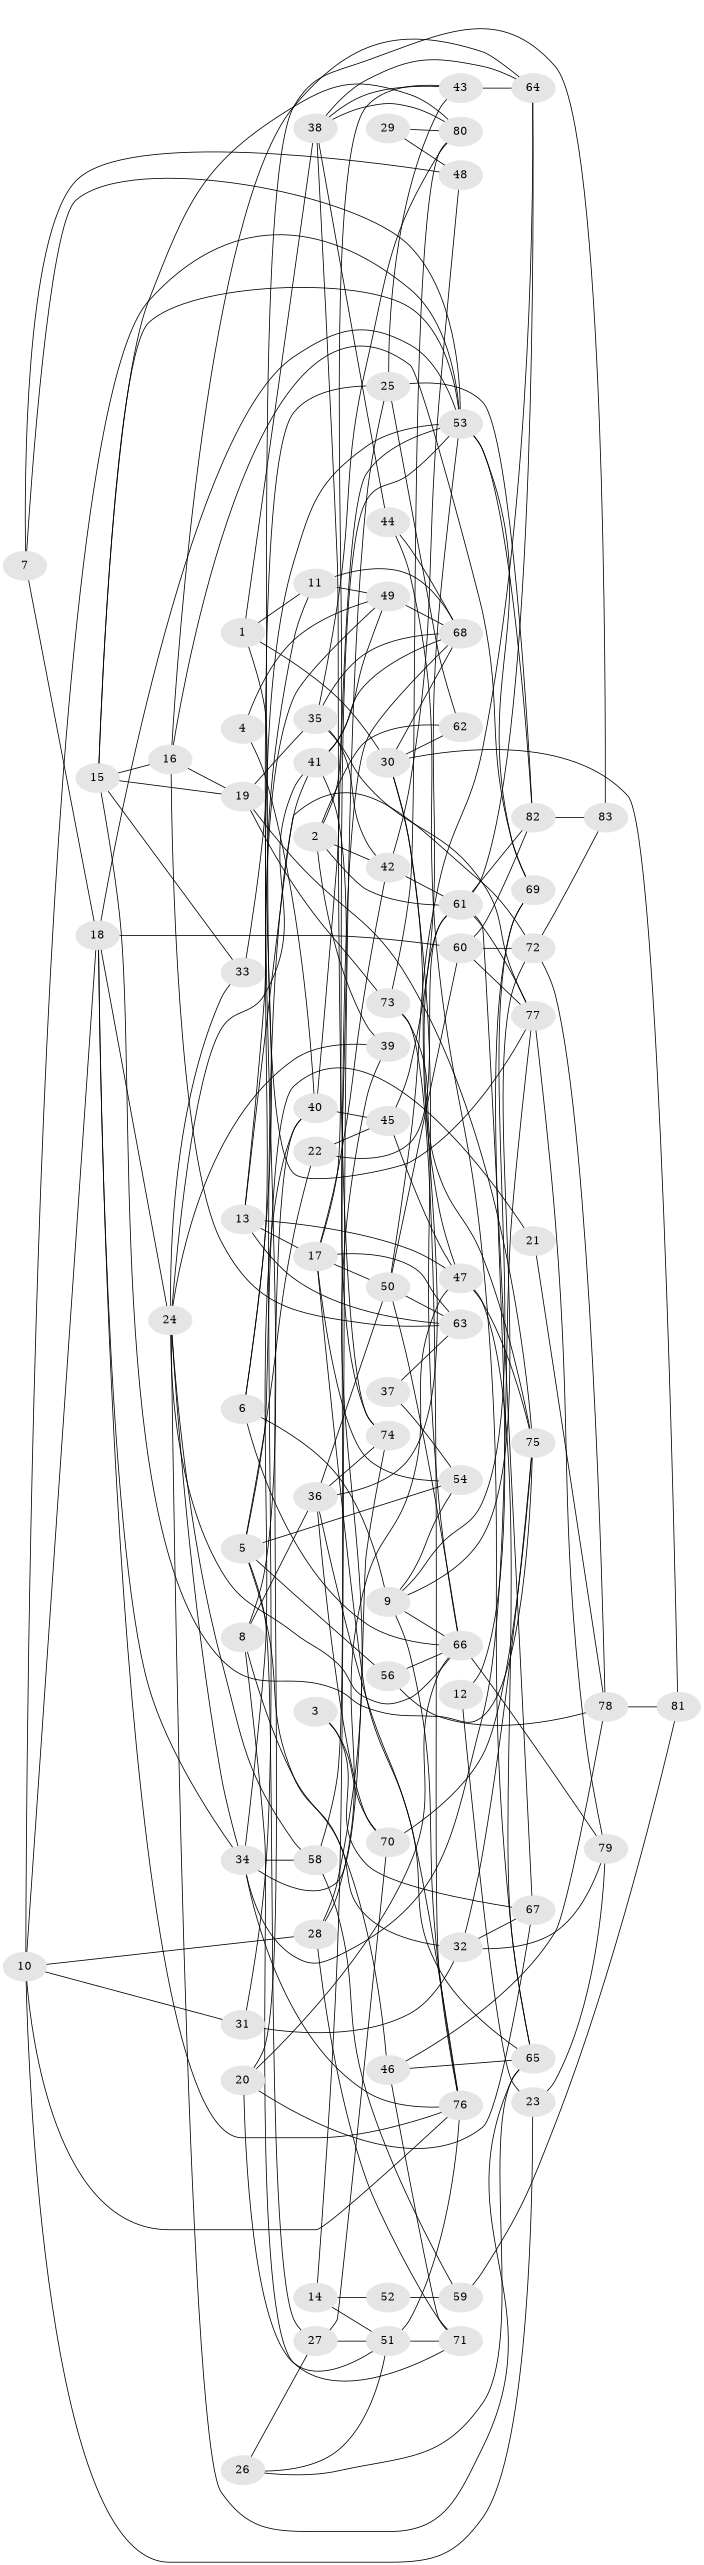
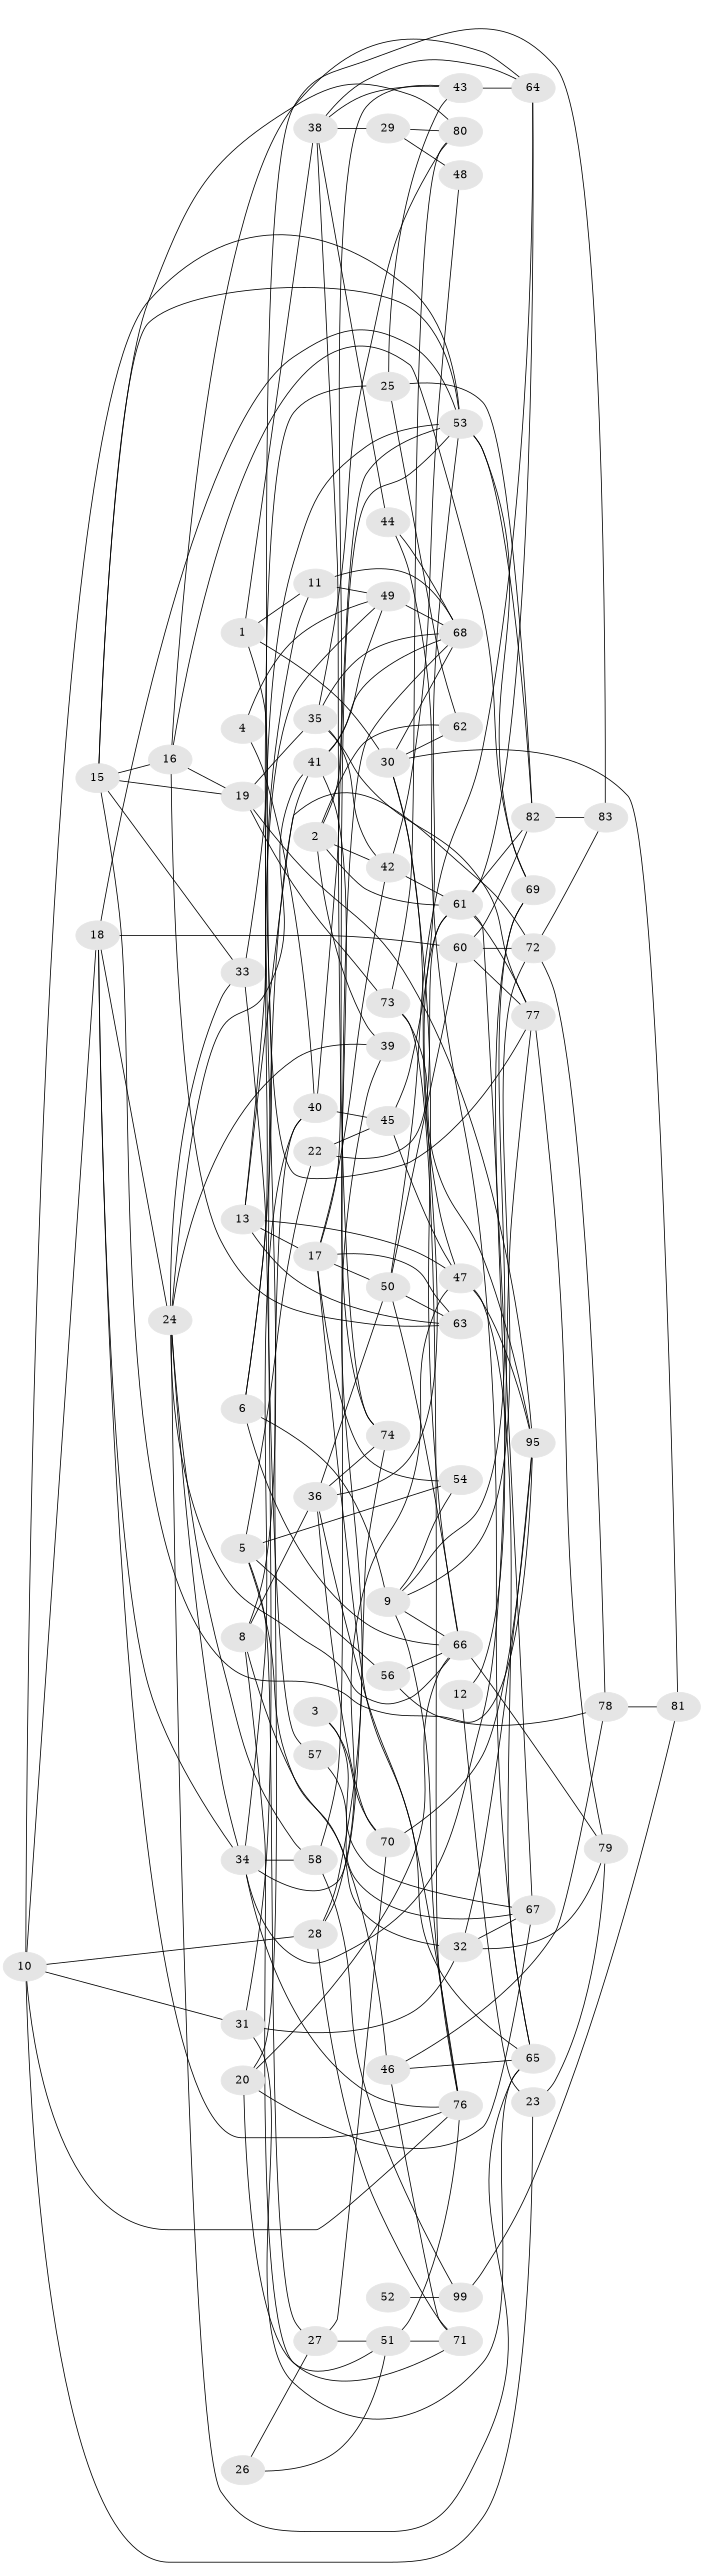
edge "38" -- "80": now "38" -- "29"
node "7": removed
node "21": removed
node "37": removed
node "75": label "75" -> "95"
node "57": added
node "14": removed
node "59": label "59" -> "99"
edge "65" -- "26": now "65" -- "31"
